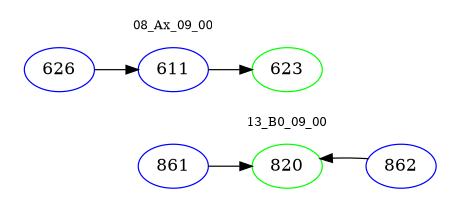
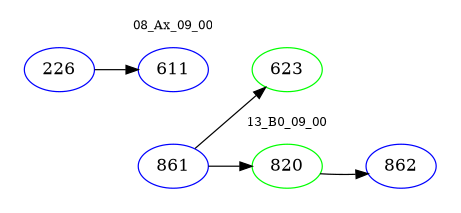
node "626": label "626" -> "226"
edge "611" -> "623": now "861" -> "623"
edge "862" -> "820": reversed
